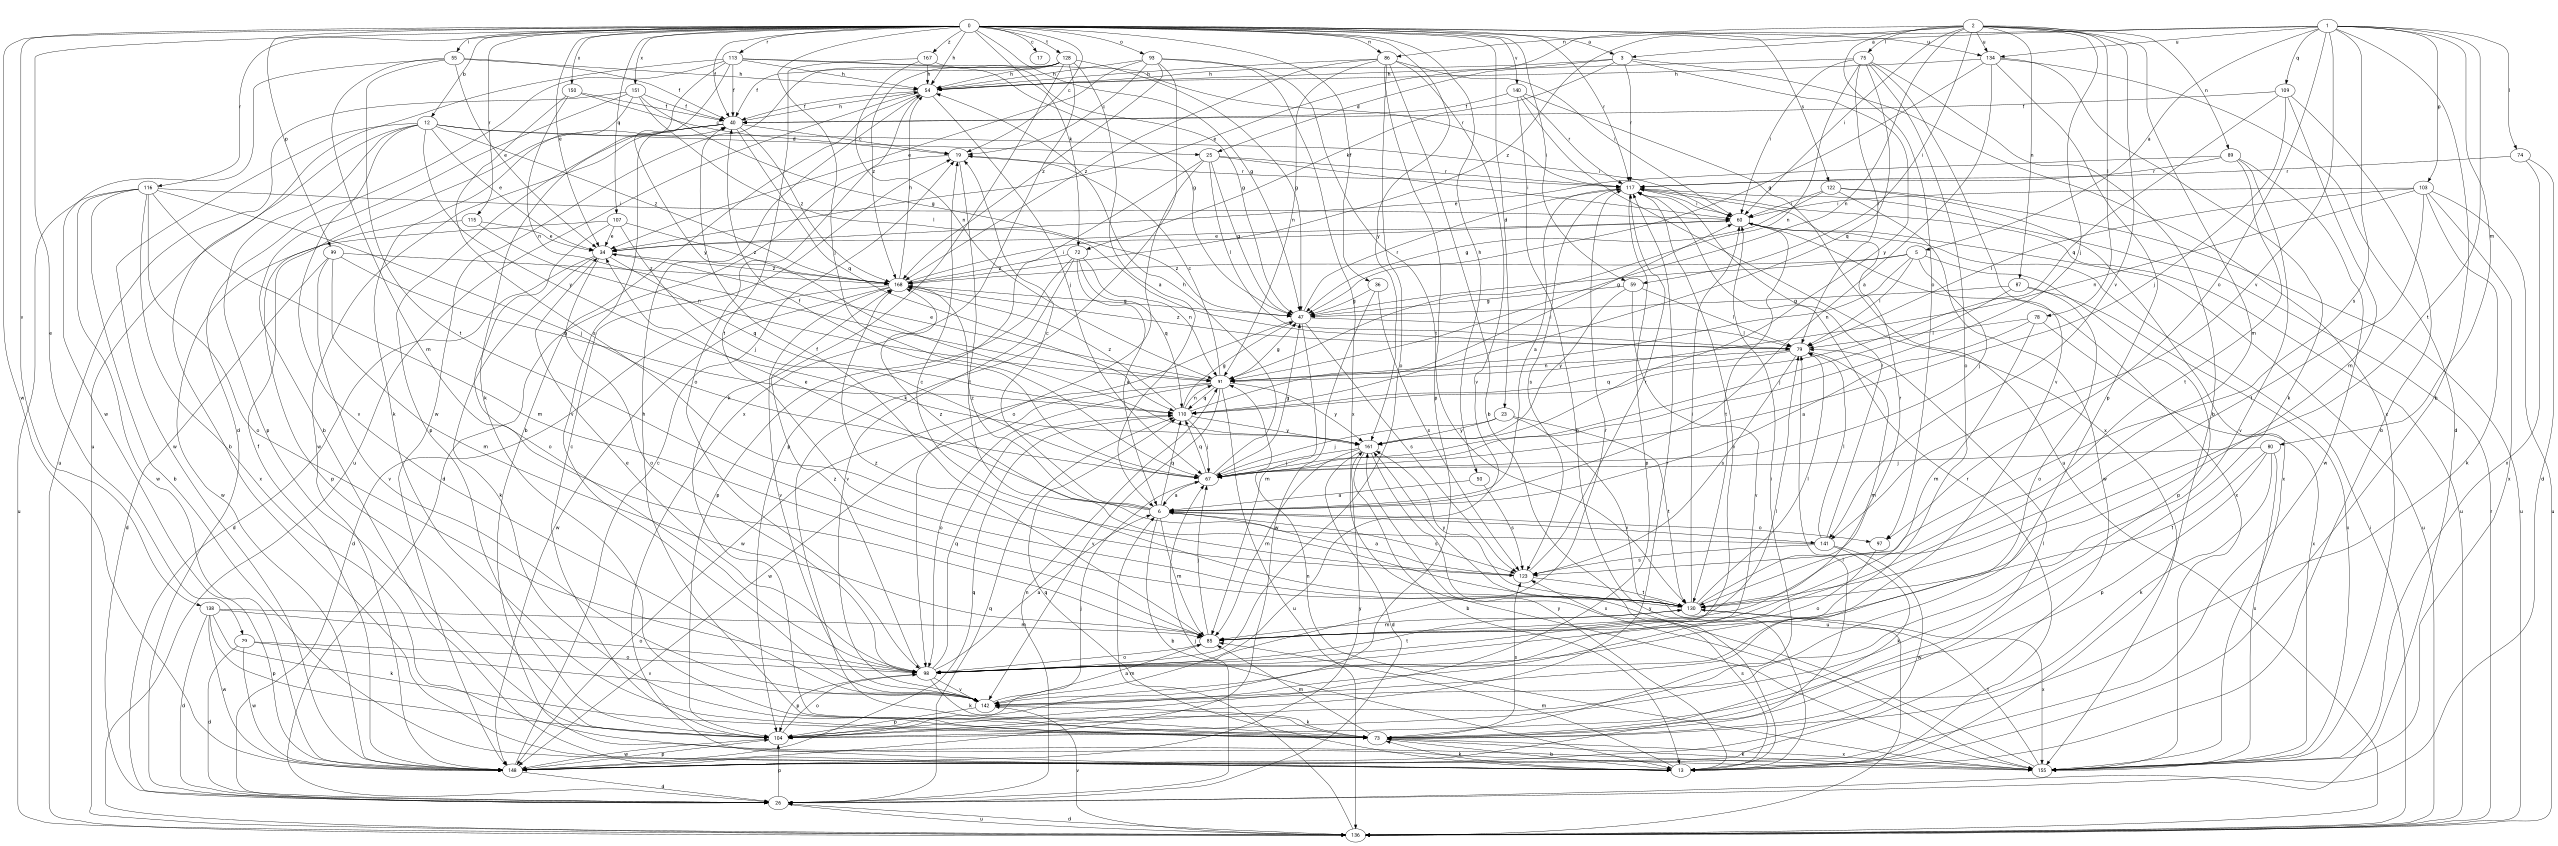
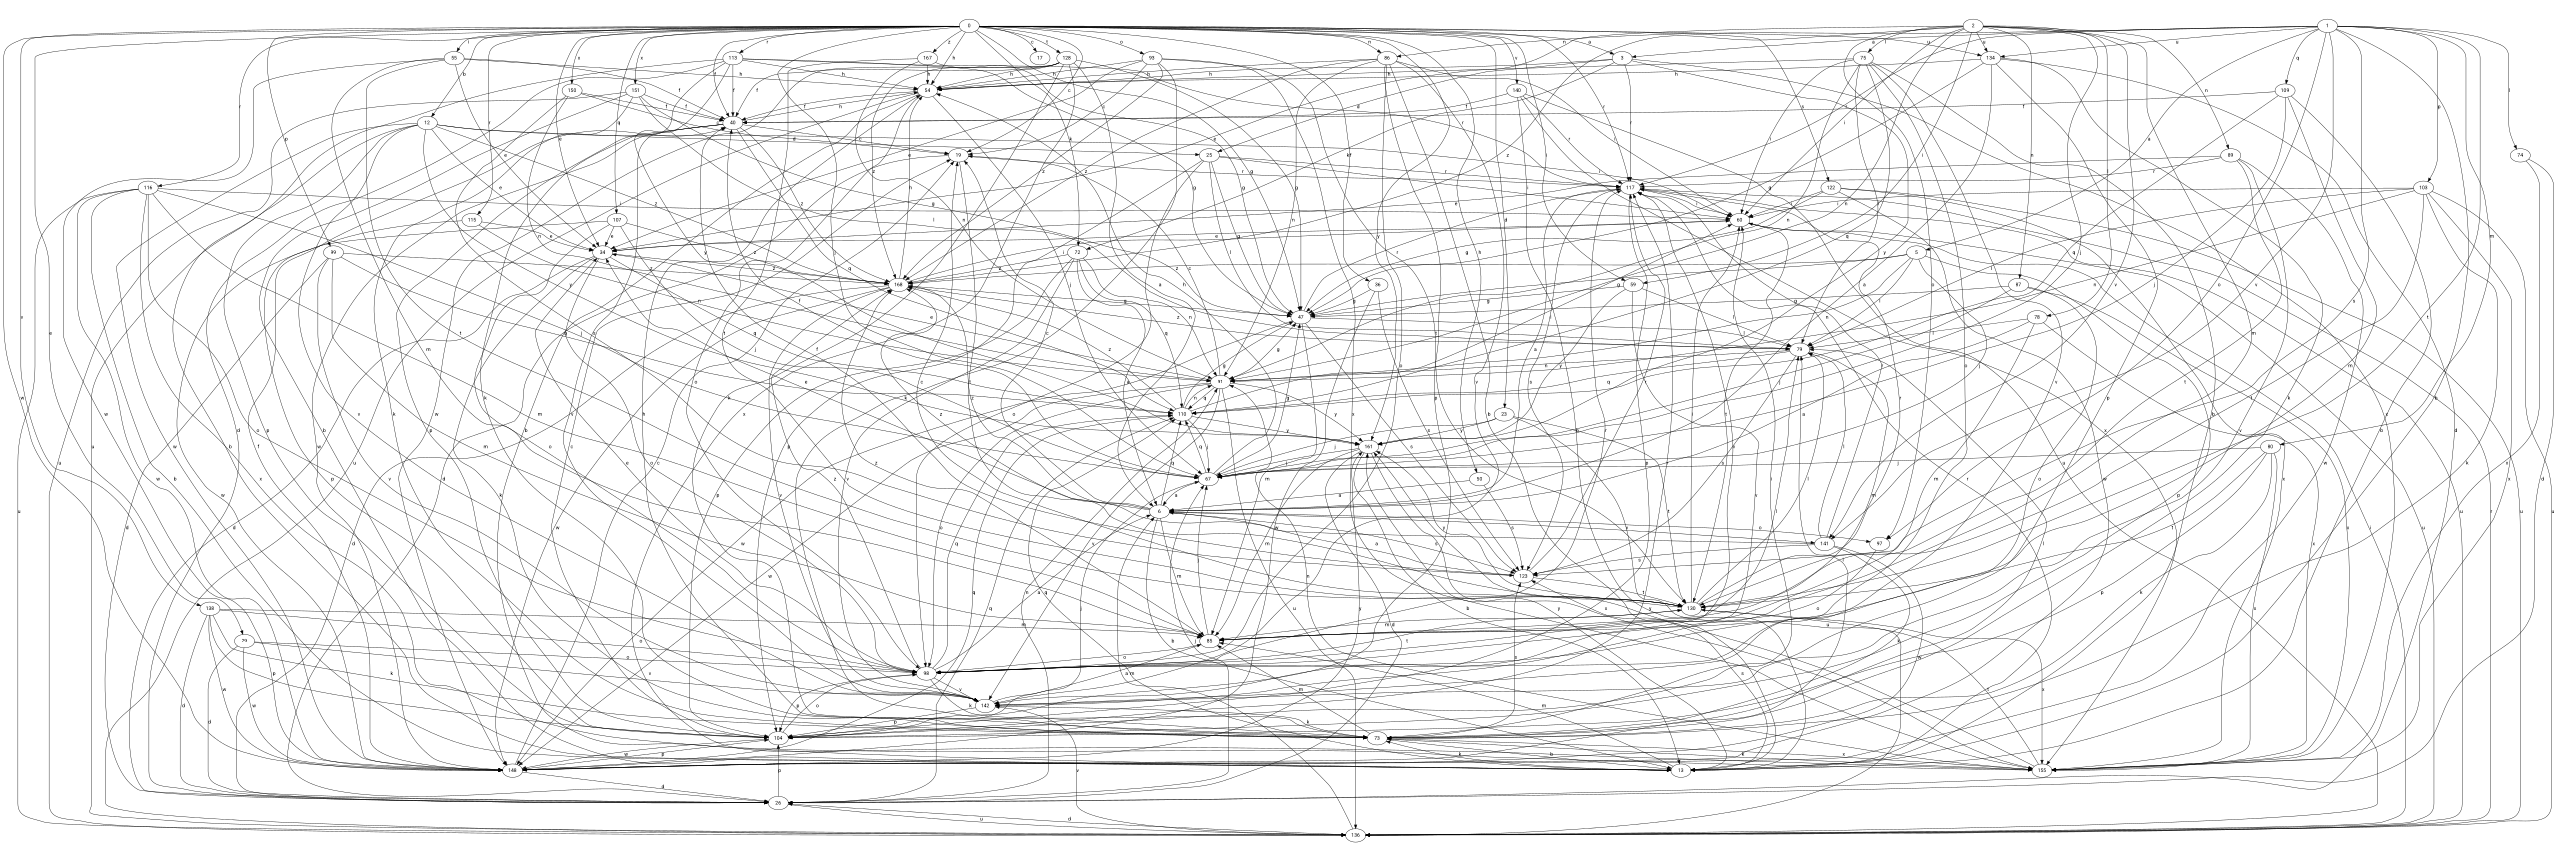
edge "74" -> "117": now "1" -> "117"
edge "60" -> "155": removed, label "x"
